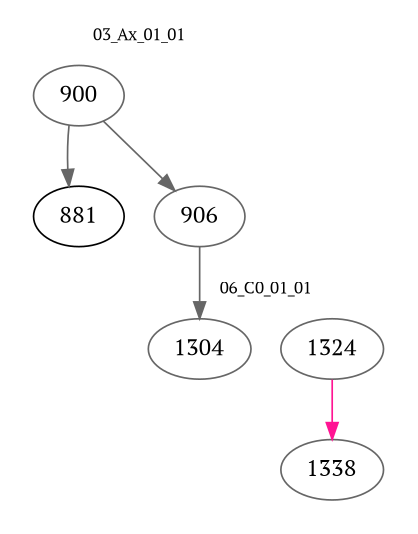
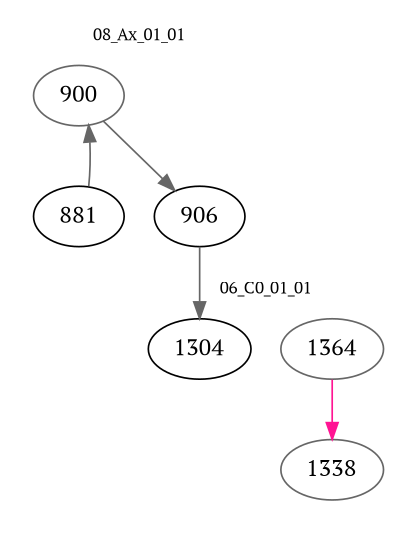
cluster "03_Ax_01_01": label "03_Ax_01_01" -> "08_Ax_01_01"
edge "900" -> "881": reversed
node "906": color gray40 -> black
node "1304": color gray40 -> black
node "1324": label "1324" -> "1364"
